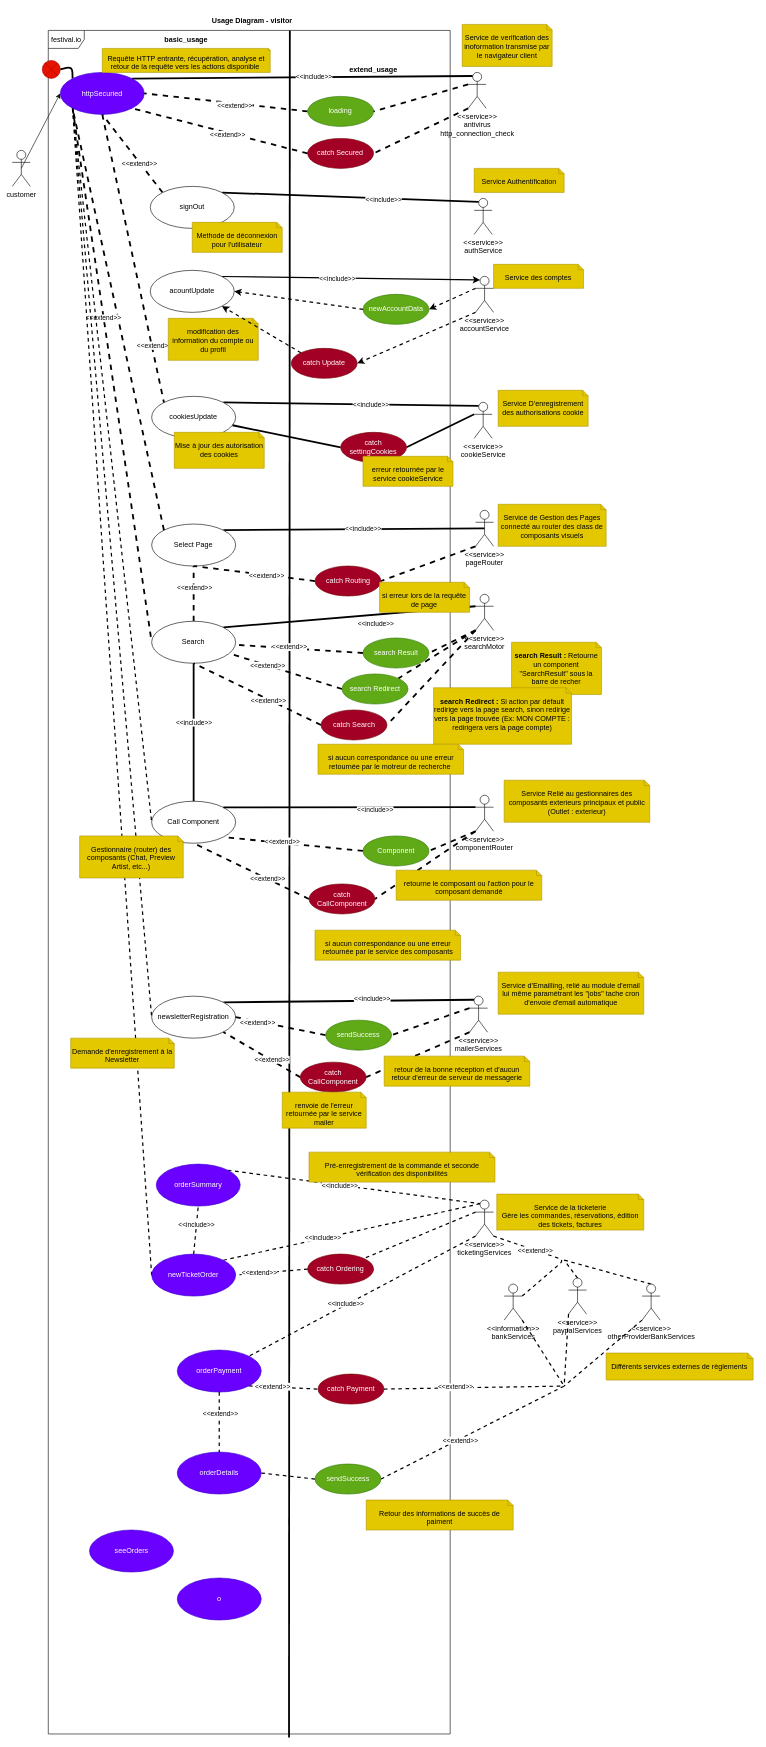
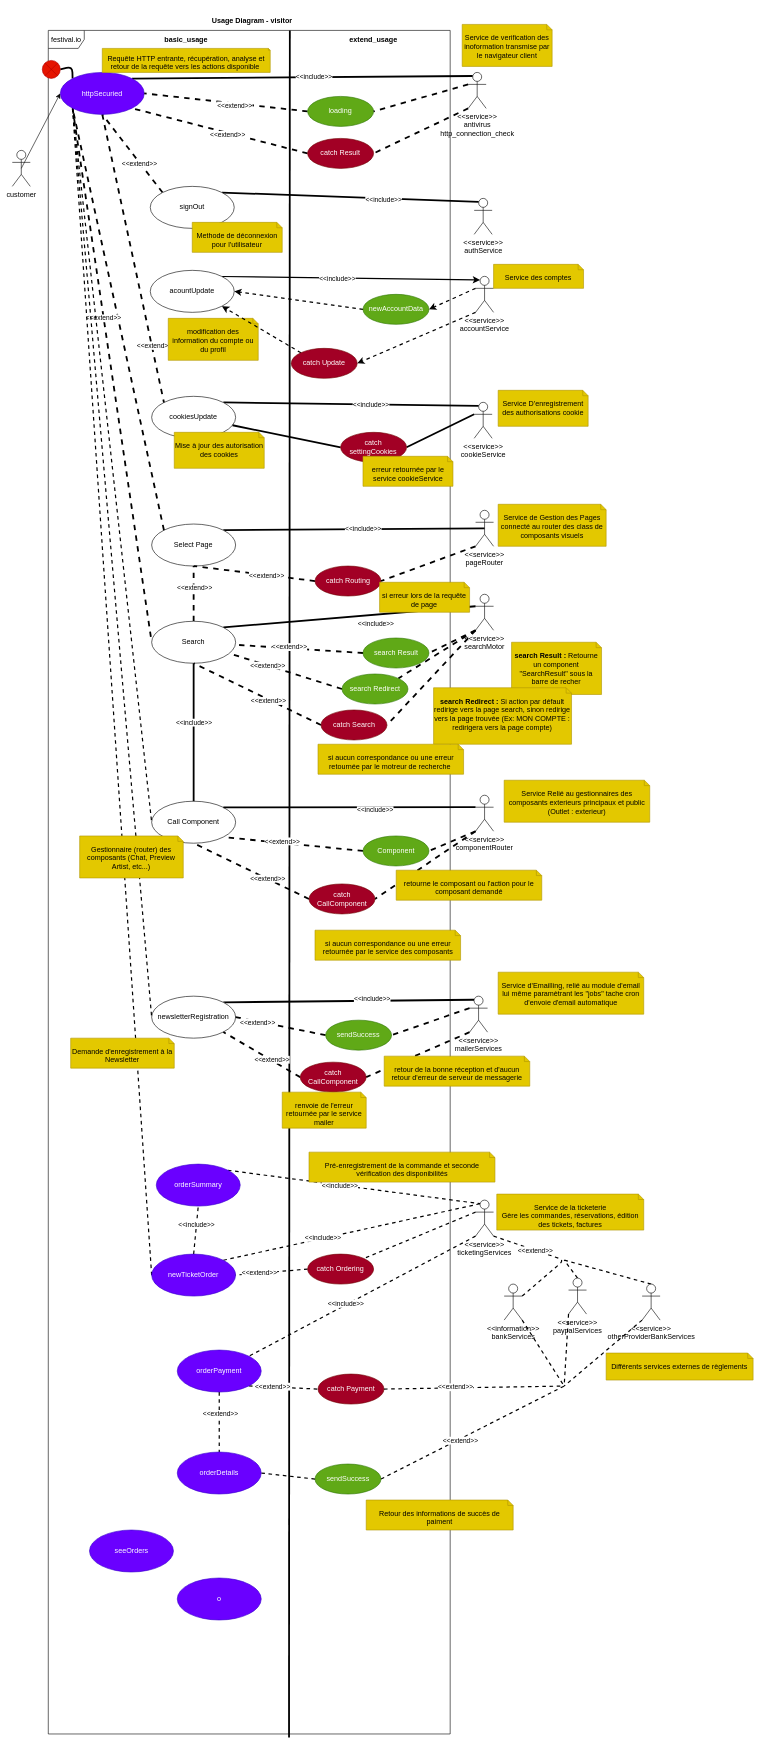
node "extend_usage": moved (374, 69) -> (374, 39)
node "catch Secured": label "catch Secured" -> "catch Result"
node "Service Authentification": removed
